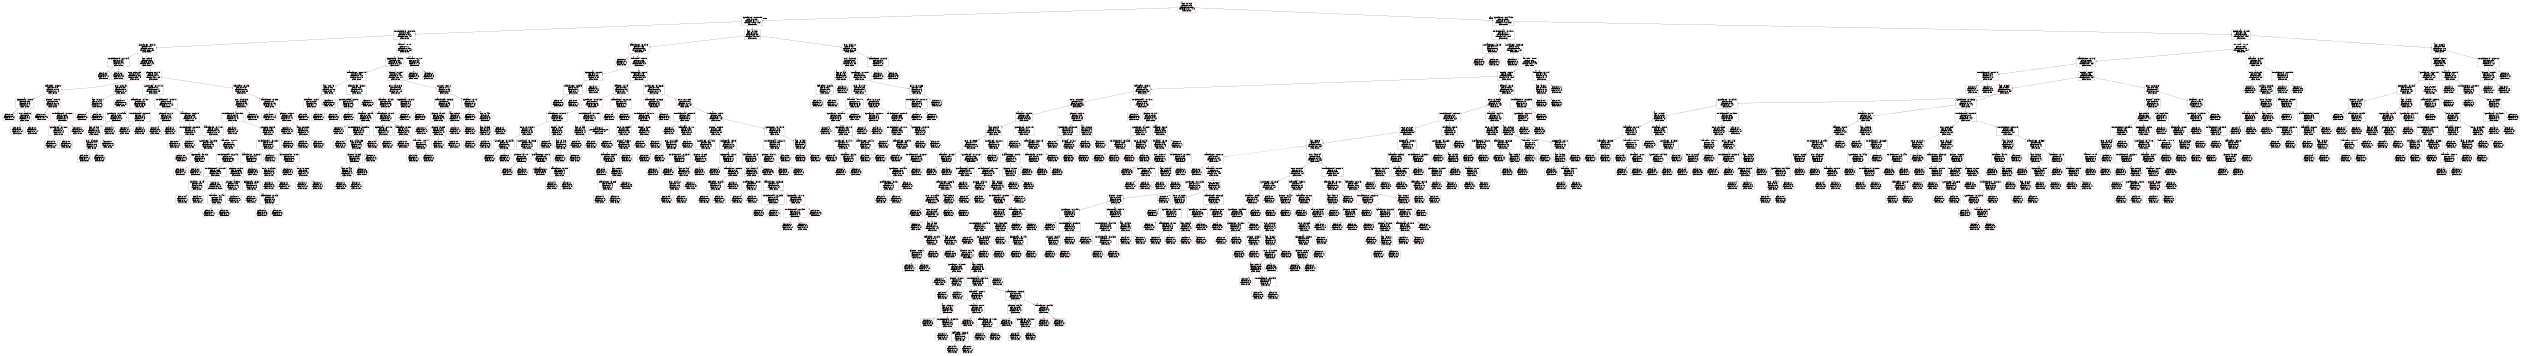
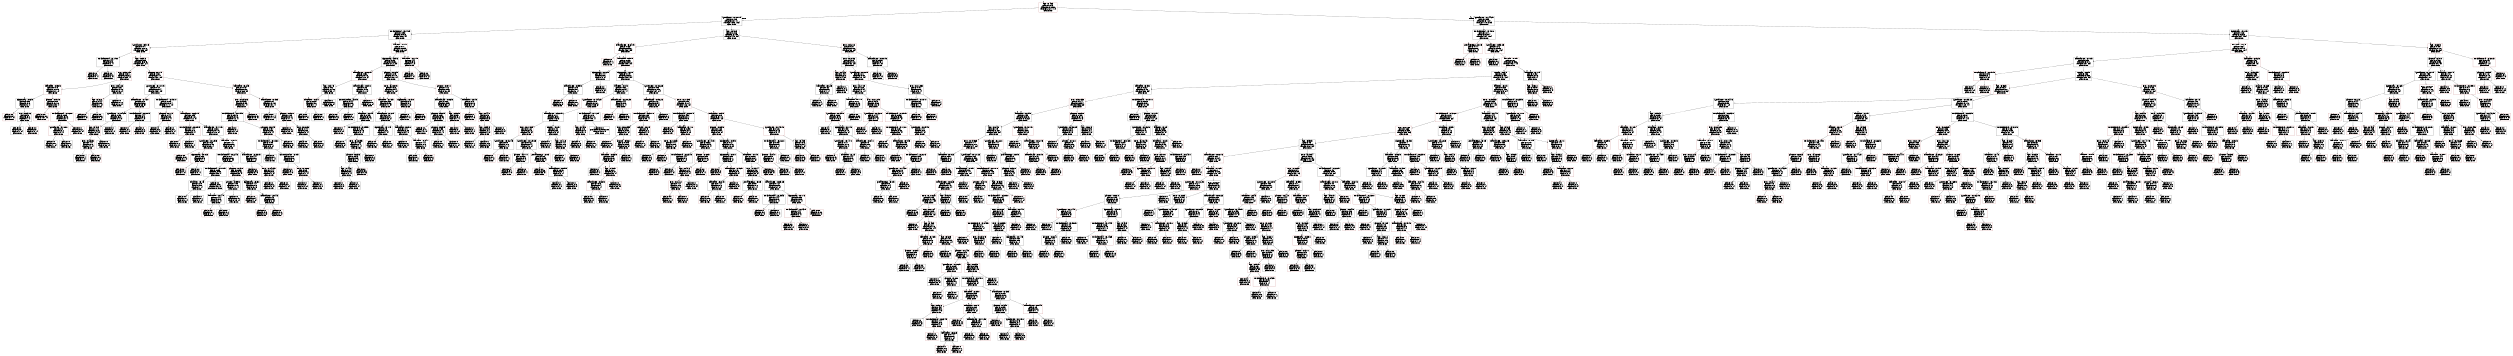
node "heartRate = 0.0 samples = 35 value = [35, 0] class = No": label "heartRate = 0.0 samples = 35 value = [35, 0] class = No" -> "gini = 0.0 samples = 35 value = [35, 0] class = No"
node "age <= 57.5 samples = 0.5 samples = 6 value = [3, 3] class = No": label "age <= 57.5 samples = 0.5 samples = 6 value = [3, 3] class = No" -> "age <= 57.5 gini = 0.5 samples = 6 value = [3, 3] class = No"
